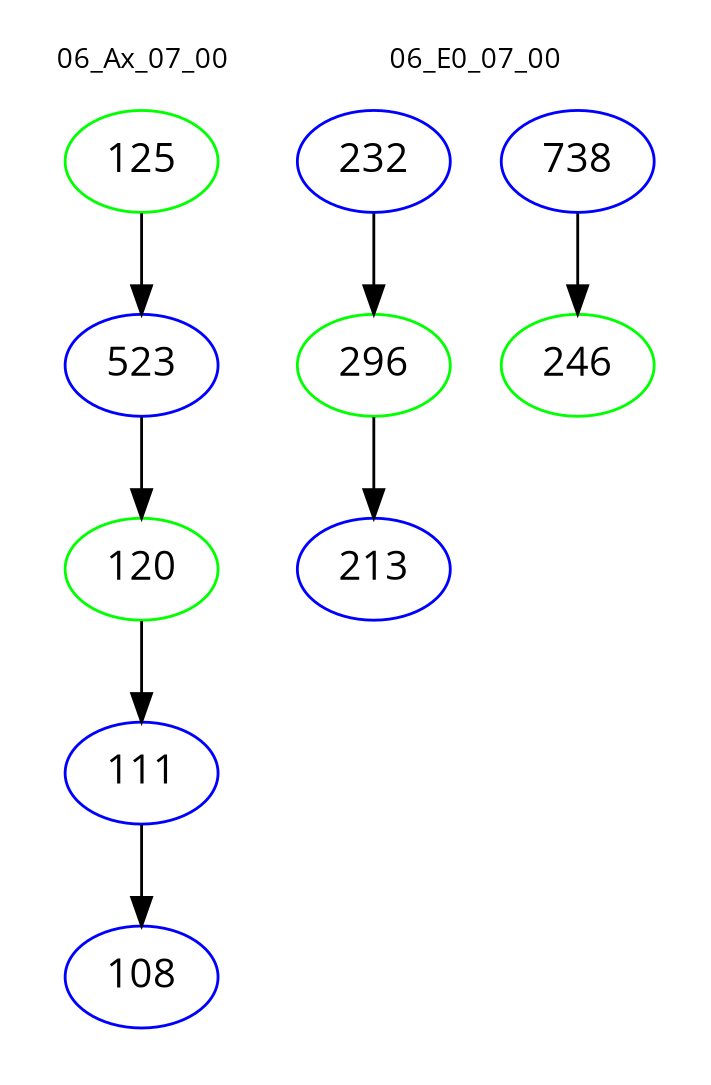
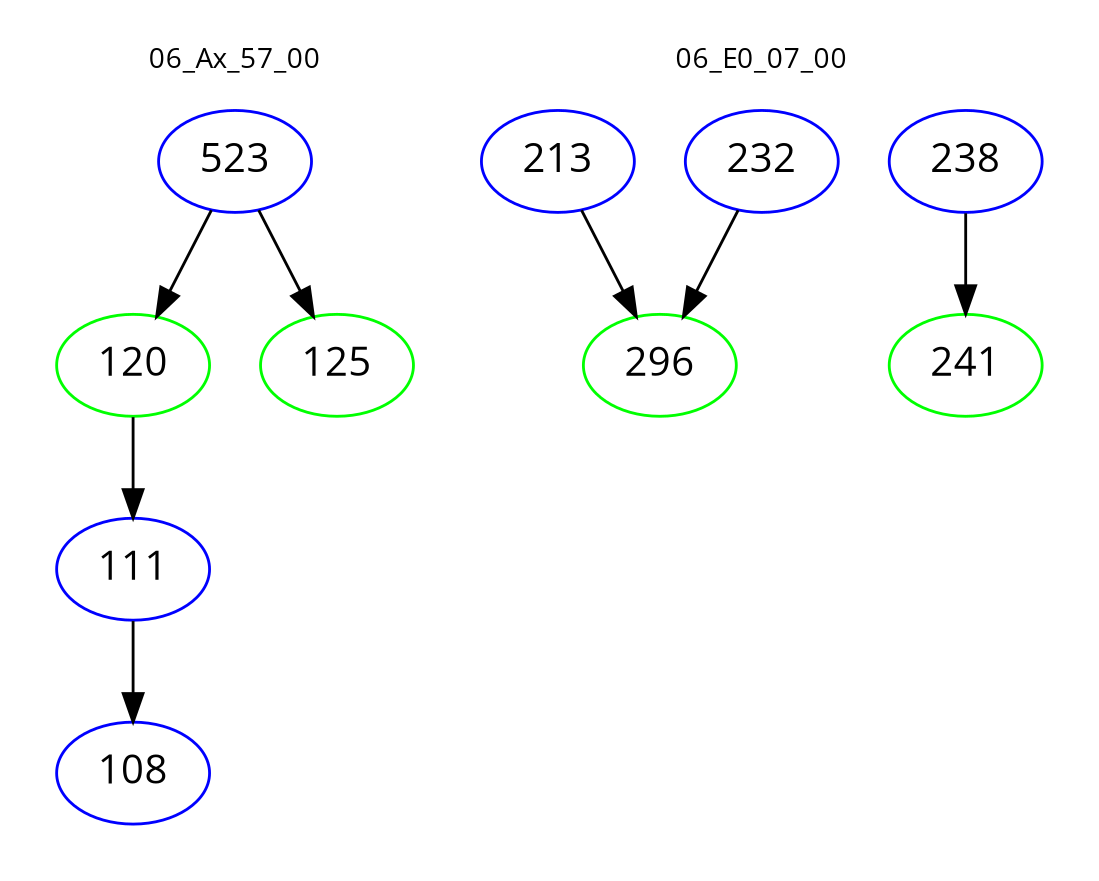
cluster "06_Ax_07_00": label "06_Ax_07_00" -> "06_Ax_57_00"
node "738": label "738" -> "238"
edge "125" -> "523": reversed
node "246": label "246" -> "241"
edge "296" -> "213": reversed
